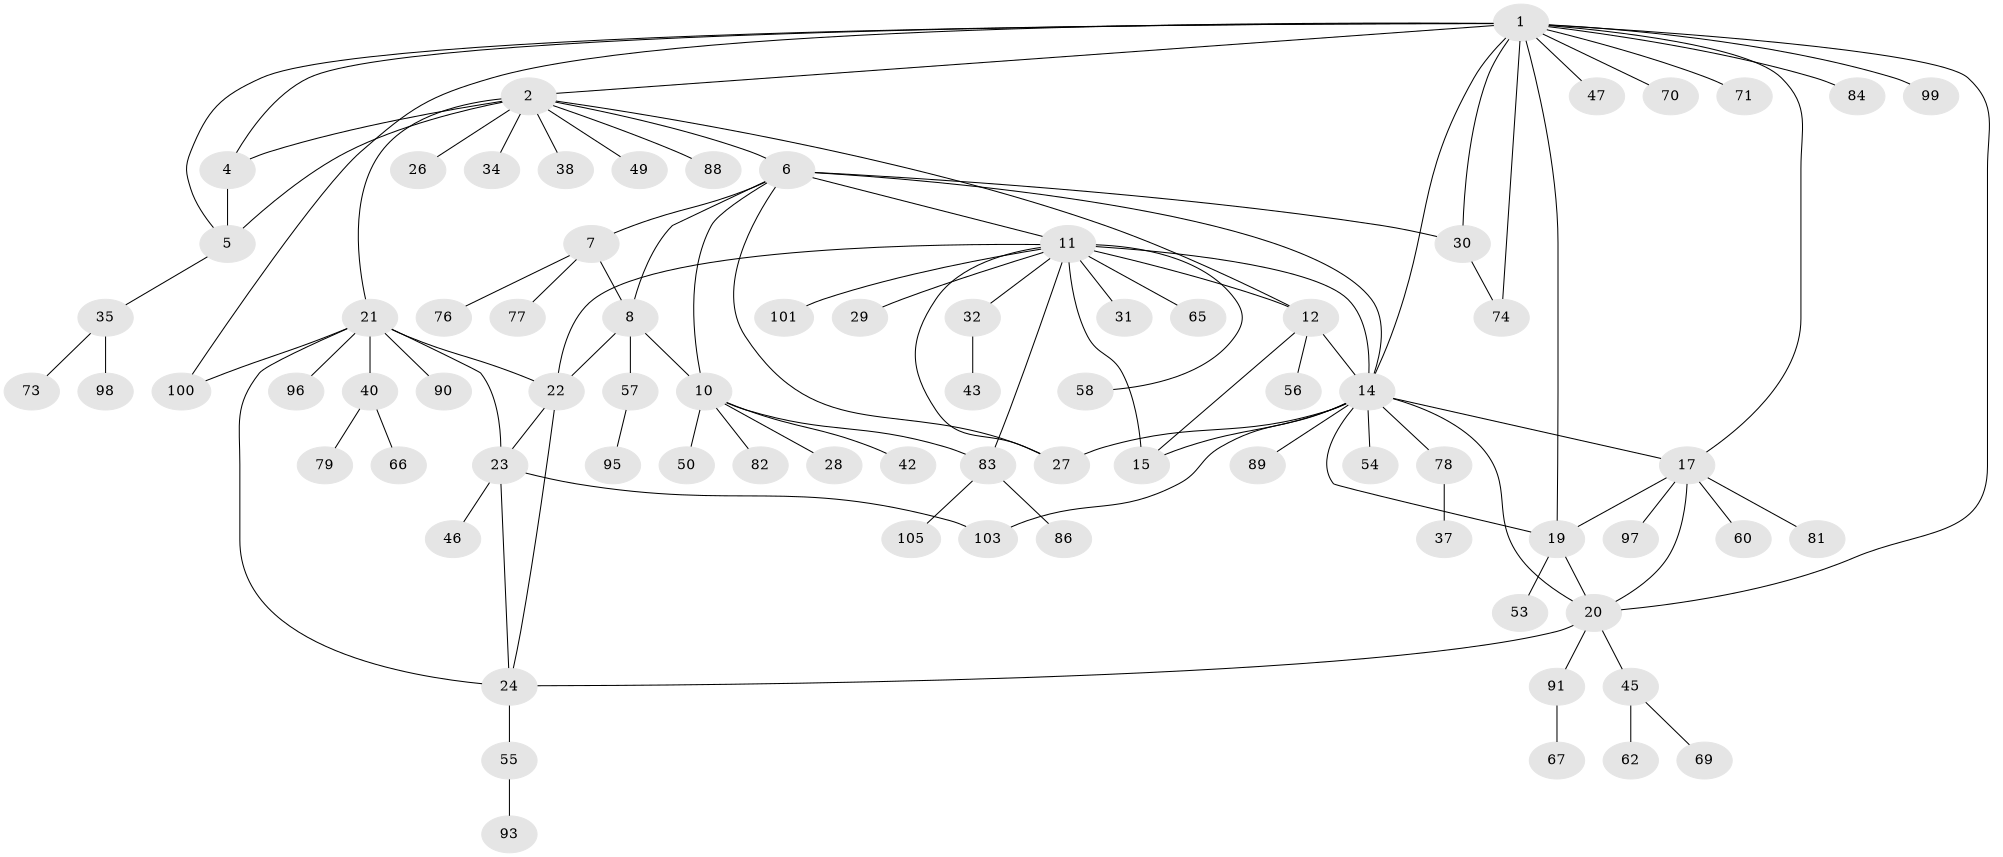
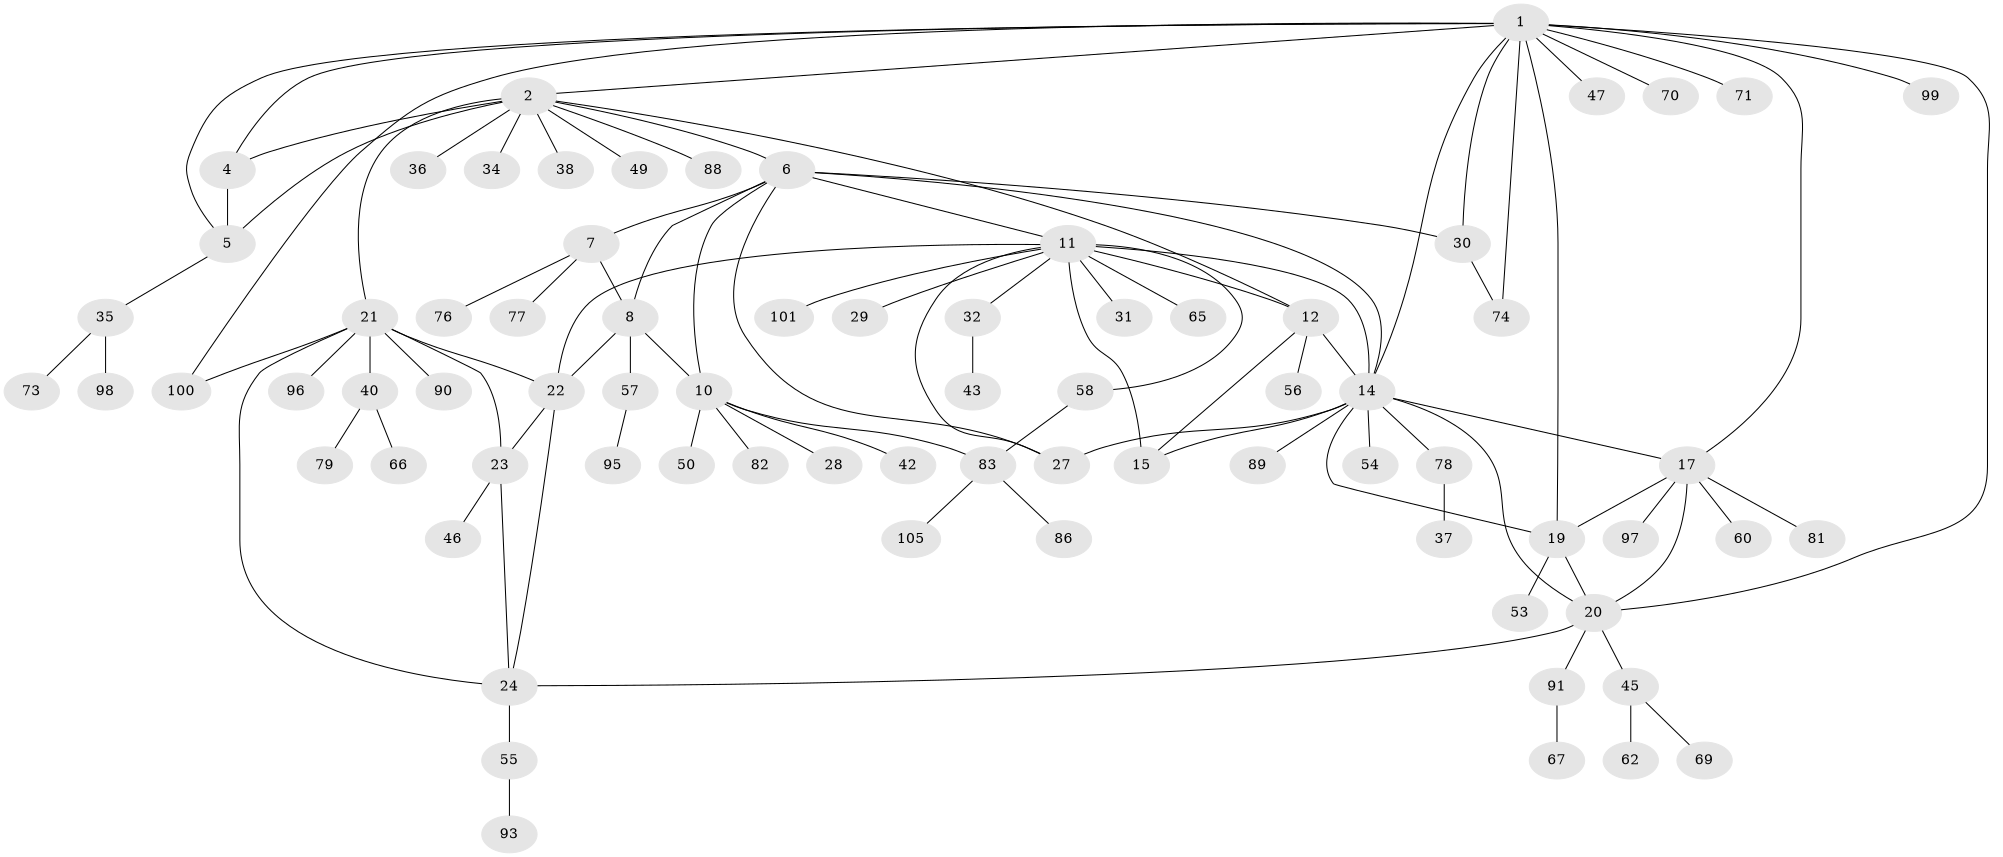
node "84": removed
node "26": label "26" -> "36"
edge "11" -- "83": now "58" -- "83"
node "103": removed
